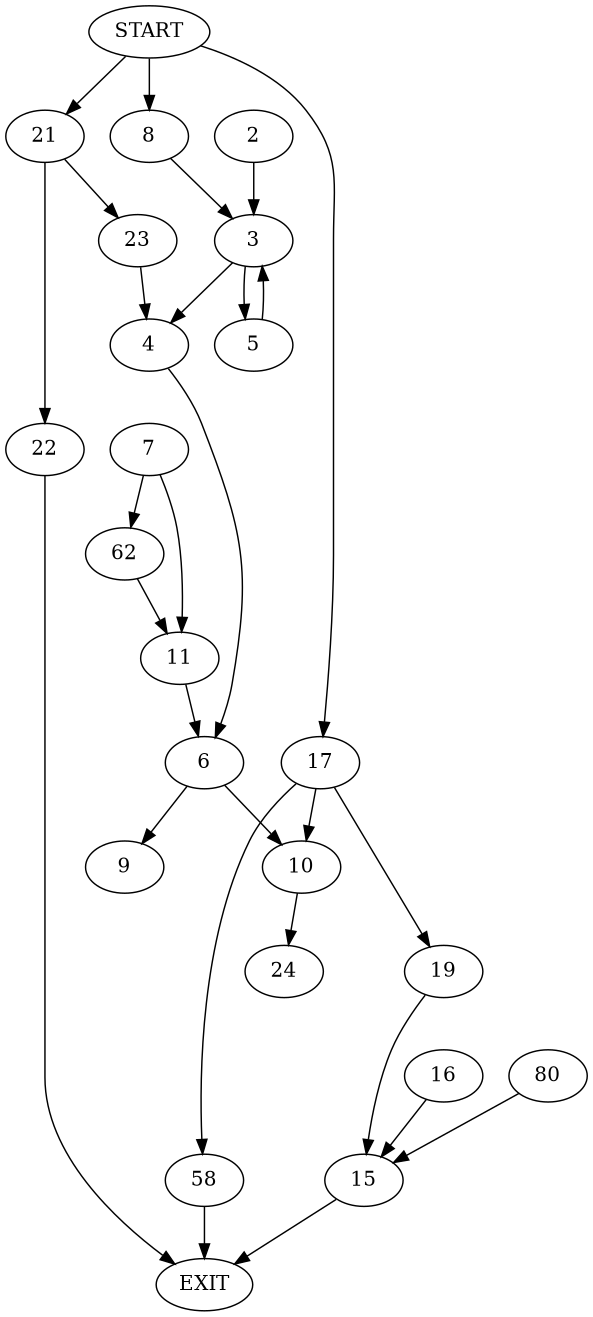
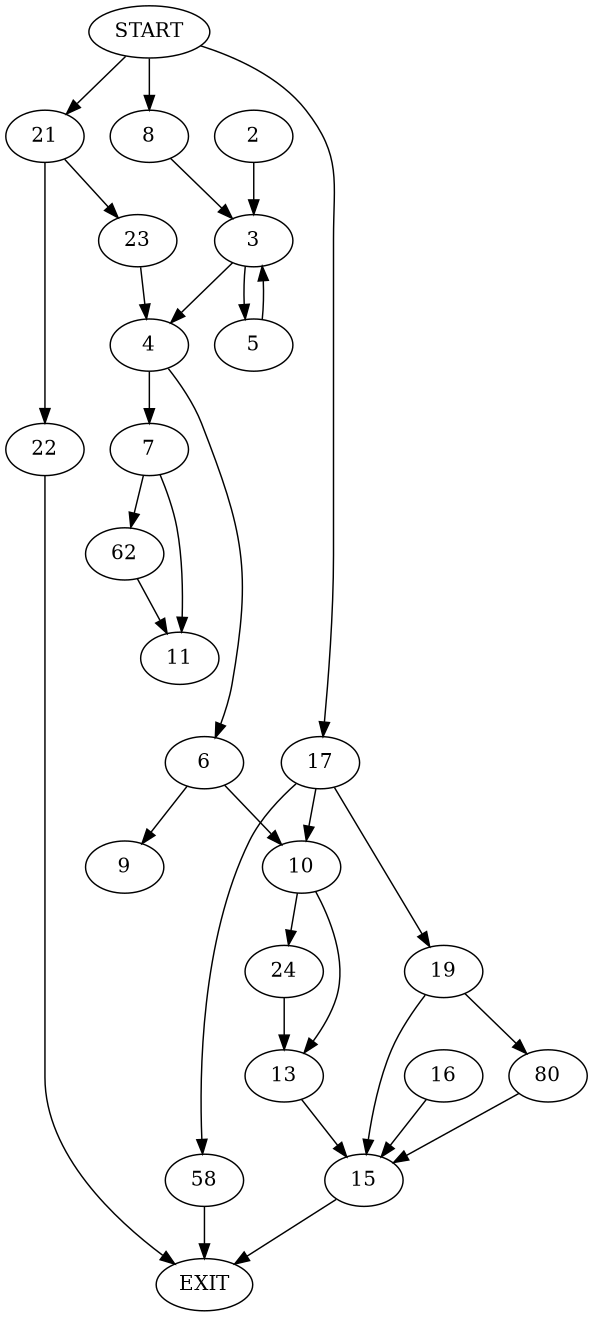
edge "4" -> "7": added
edge "11" -> "6": removed
edge "19" -> "80": added
node "13": added
